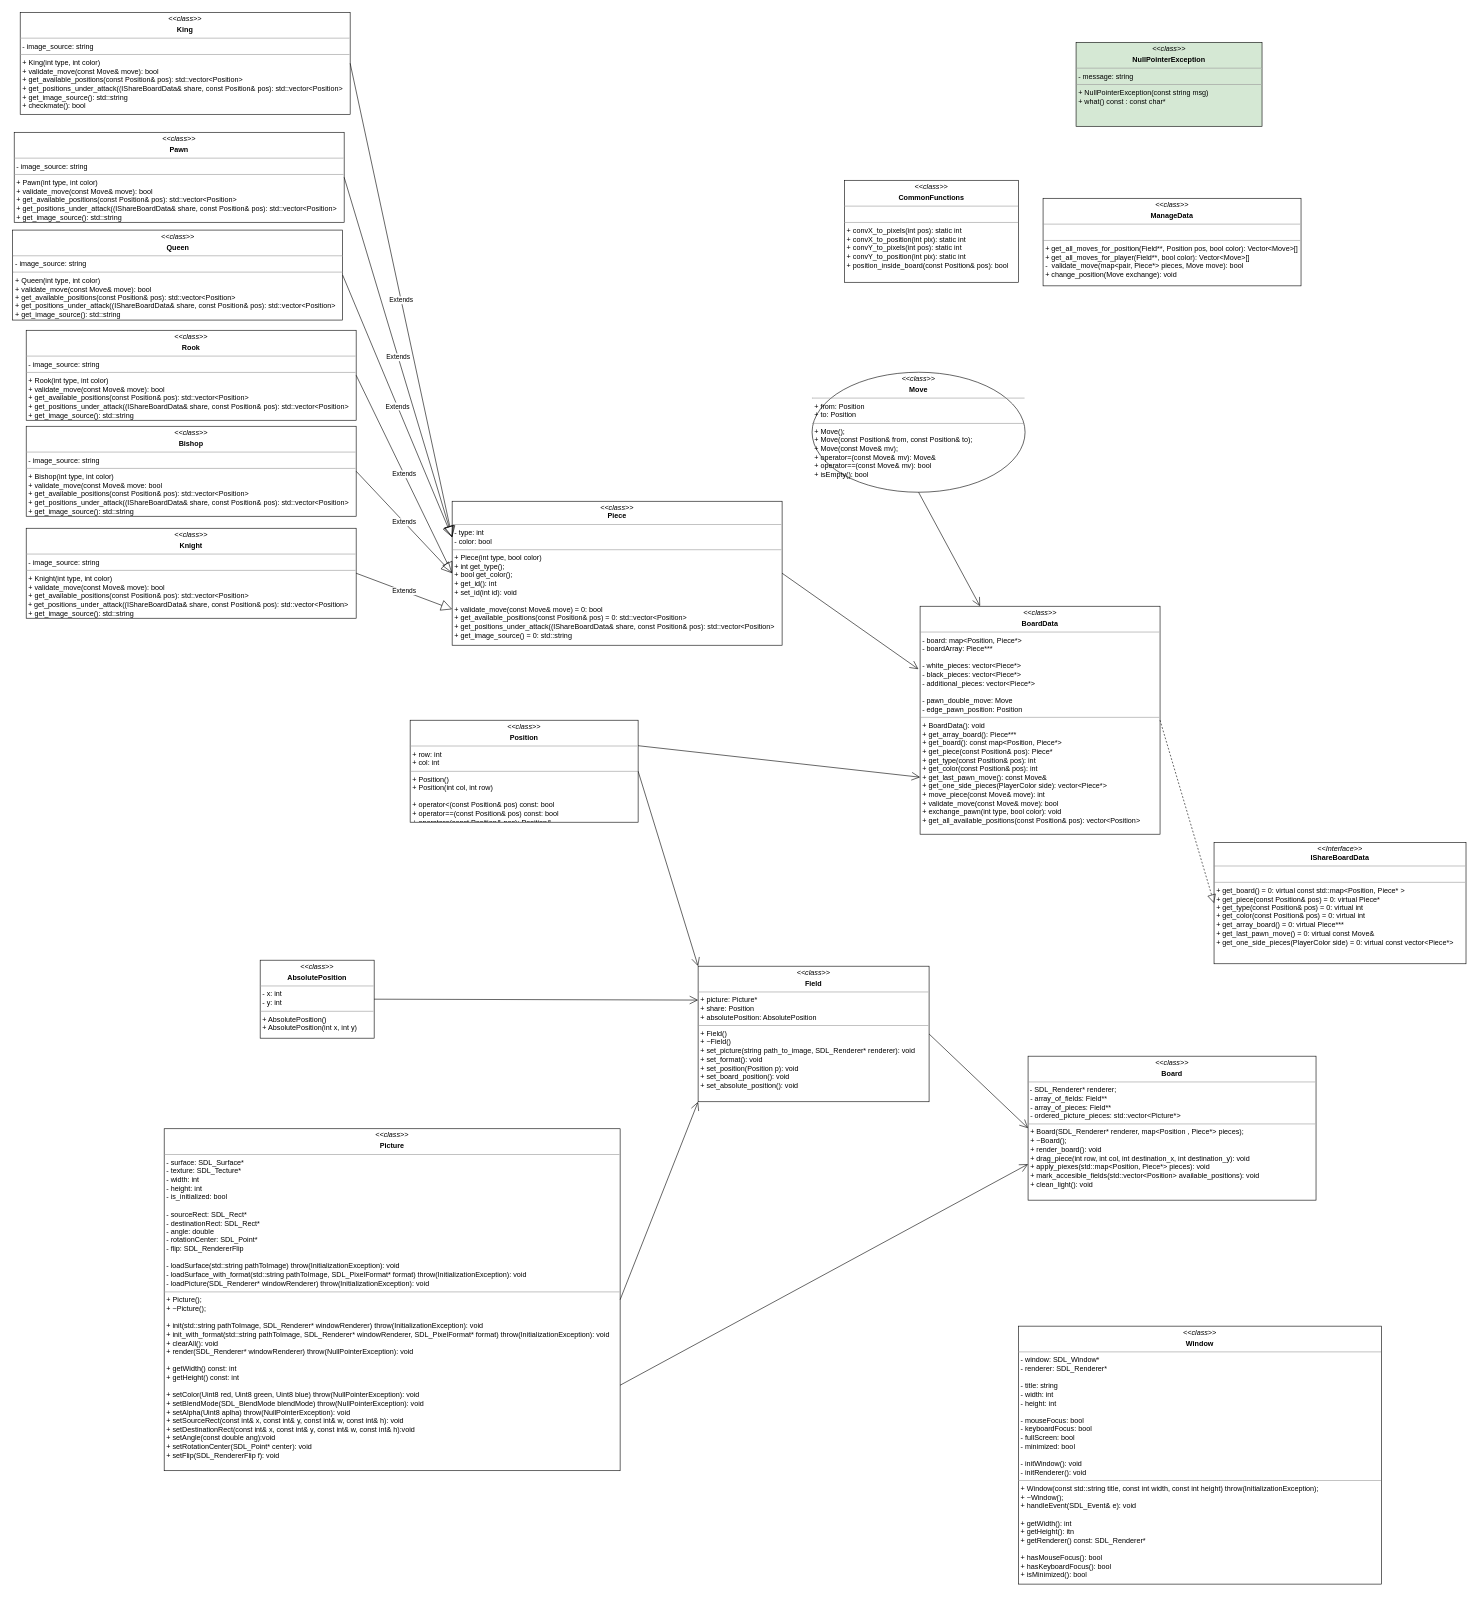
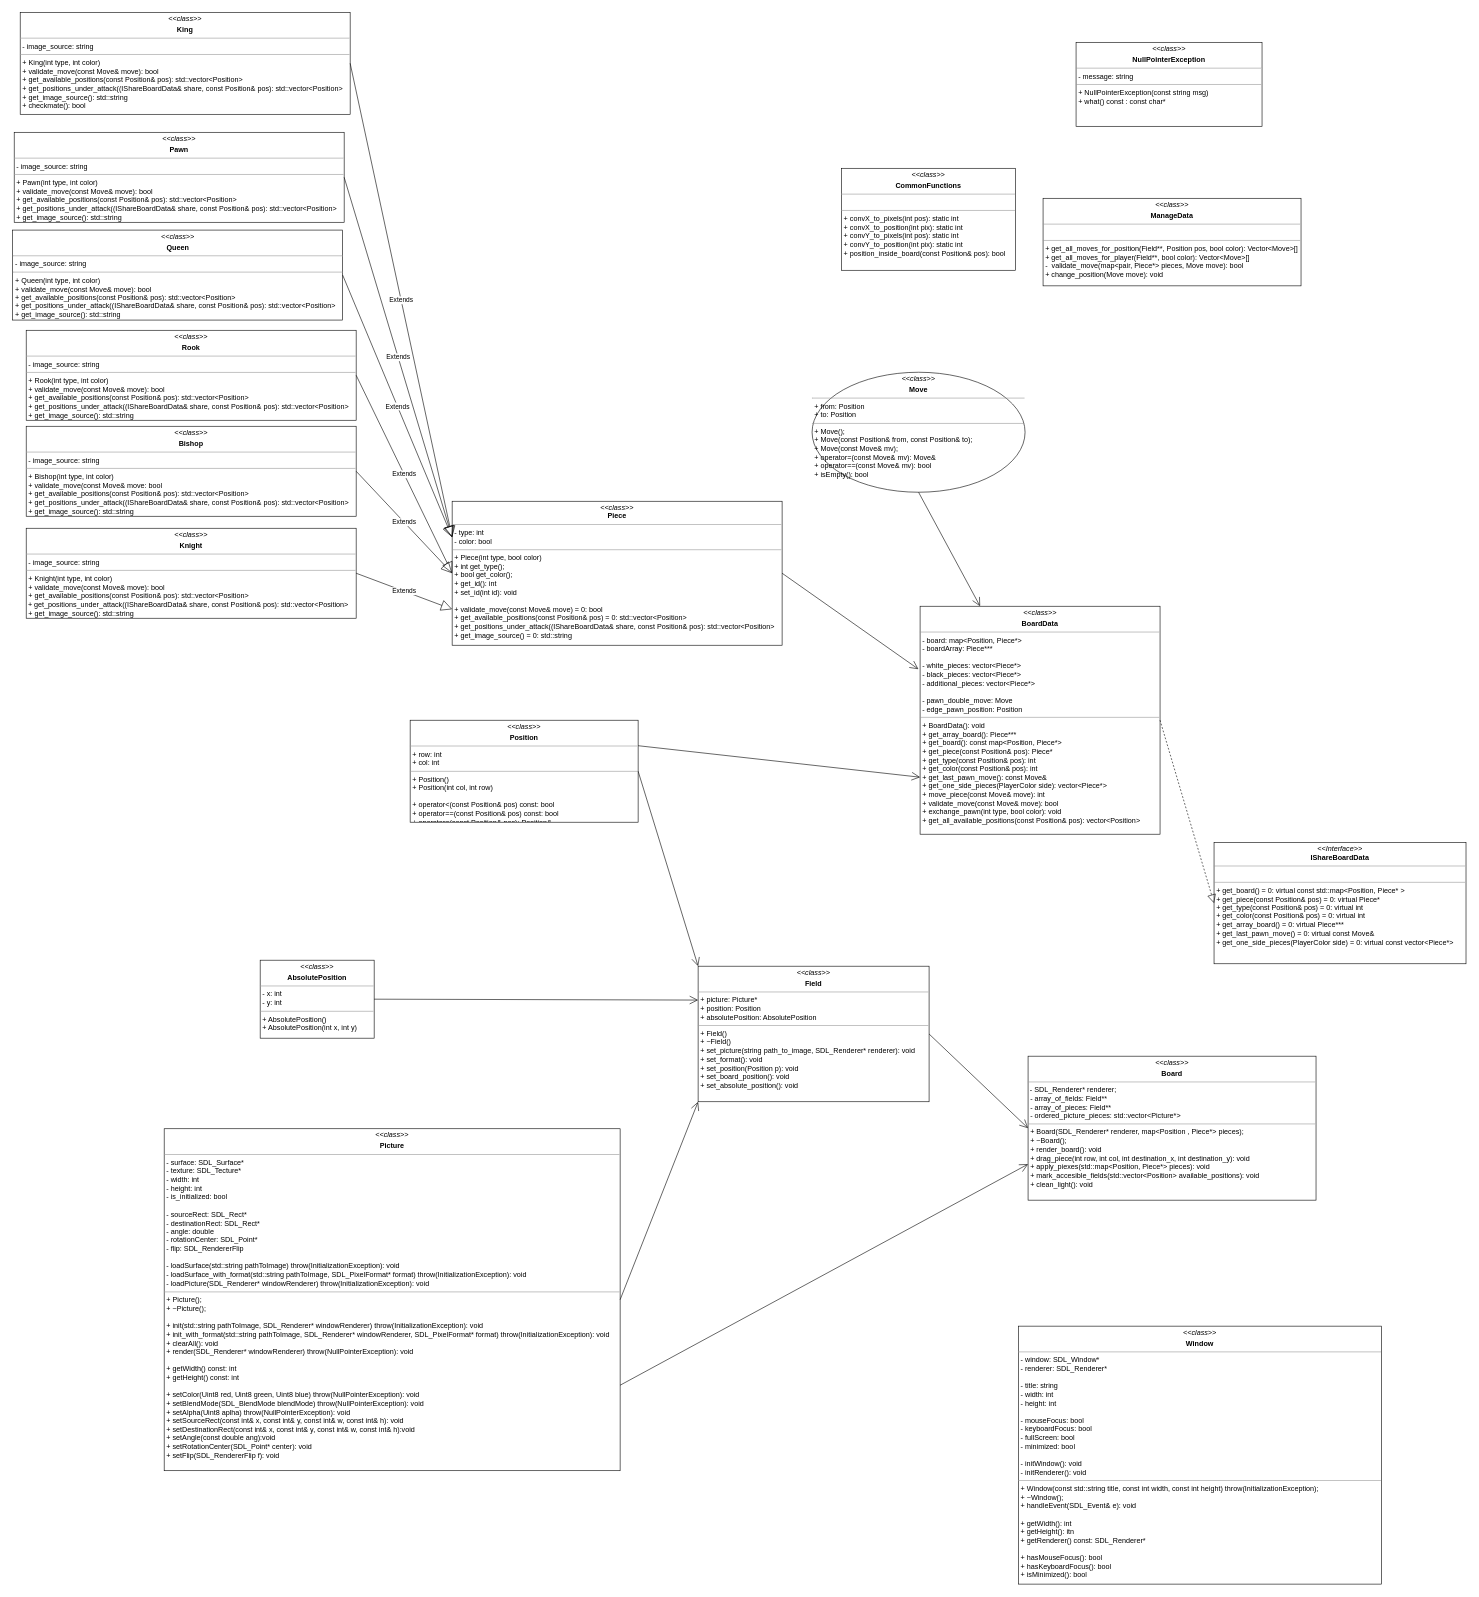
node "<<class>> NullPointerException - message: string + NullPointerException(const string msg) + what() const : const char*": fillcolor #d5e8d4 -> #ffffff
node "<<class>> ManageData + get_all_moves_for_position(Field**, Position pos, bool color): Vector<Move>[] + get_all_moves_for_player(Field**, bool color): Vector<Move>[] - validate_move(map<pair, Piece*> pieces, Move move): bool + change_position(Move exchange): void": label "<<class>> ManageData + get_all_moves_for_position(Field**, Position pos, bool color): Vector<Move>[] + get_all_moves_for_player(Field**, bool color): Vector<Move>[] - validate_move(map<pair, Piece*> pieces, Move move): bool + change_position(Move exchange): void" -> "<<class>> ManageData + get_all_moves_for_position(Field**, Position pos, bool color): Vector<Move>[] + get_all_moves_for_player(Field**, bool color): Vector<Move>[] - validate_move(map<pair, Piece*> pieces, Move move): bool + change_position(Move move): void"
node "<<class>> CommonFunctions + convX_to_pixels(int pos): static int + convX_to_position(int pix): static int + convY_to_pixels(int pos): static int + convY_to_position(int pix): static int + position_inside_board(const Position& pos): bool": moved (932, 231) -> (929, 219)
node "<<class>> Field + picture: Picture* + share: Position + absolutePosition: AbsolutePosition + Field() + ~Field() + set_picture(string path_to_image, SDL_Renderer* renderer): void + set_format(): void + set_position(Position p): void + set_board_position(): void + set_absolute_position(): void": label "<<class>> Field + picture: Picture* + share: Position + absolutePosition: AbsolutePosition + Field() + ~Field() + set_picture(string path_to_image, SDL_Renderer* renderer): void + set_format(): void + set_position(Position p): void + set_board_position(): void + set_absolute_position(): void" -> "<<class>> Field + picture: Picture* + position: Position + absolutePosition: AbsolutePosition + Field() + ~Field() + set_picture(string path_to_image, SDL_Renderer* renderer): void + set_format(): void + set_position(Position p): void + set_board_position(): void + set_absolute_position(): void"
